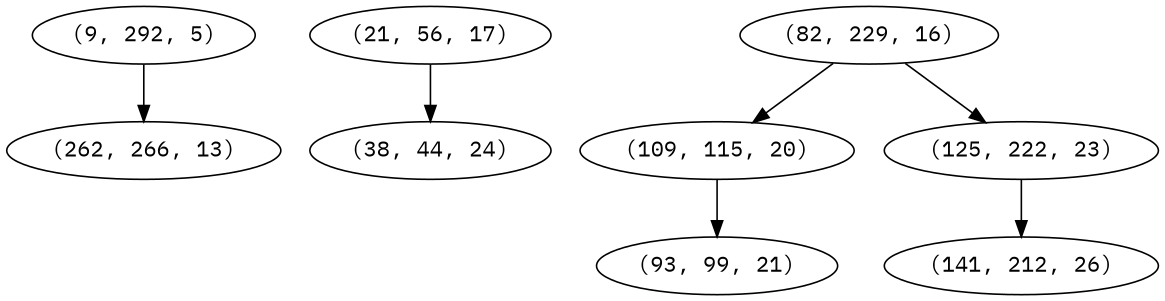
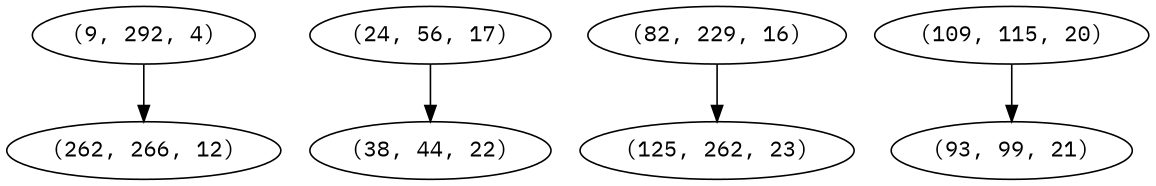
node "(9, 292, 5)": label "(9, 292, 5)" -> "(9, 292, 4)"
node "(21, 56, 17)": label "(21, 56, 17)" -> "(24, 56, 17)"
edge "(82, 229, 16)" -> "(109, 115, 20)": removed
node "(262, 266, 13)": label "(262, 266, 13)" -> "(262, 266, 12)"
node "(38, 44, 24)": label "(38, 44, 24)" -> "(38, 44, 22)"
node "(125, 222, 23)": label "(125, 222, 23)" -> "(125, 262, 23)"
node "(141, 212, 26)": removed
